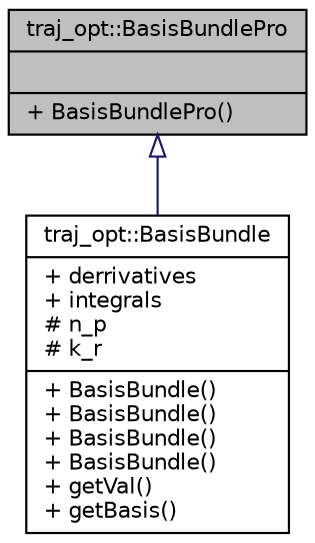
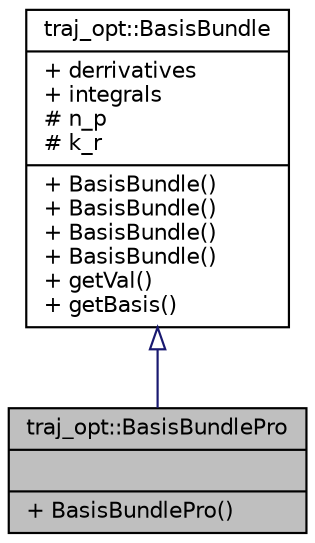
edge "traj_opt::BasisBundle" -> "traj_opt::BasisBundlePro": reversed
